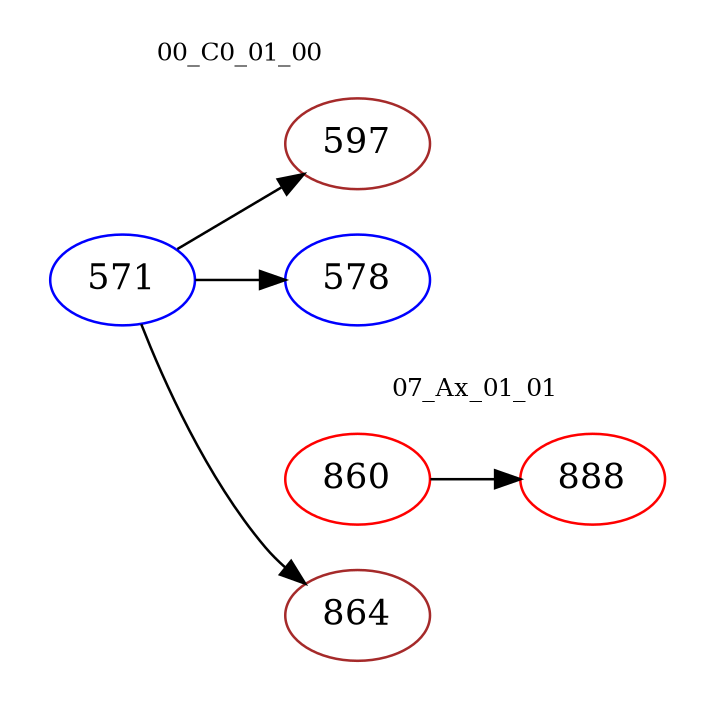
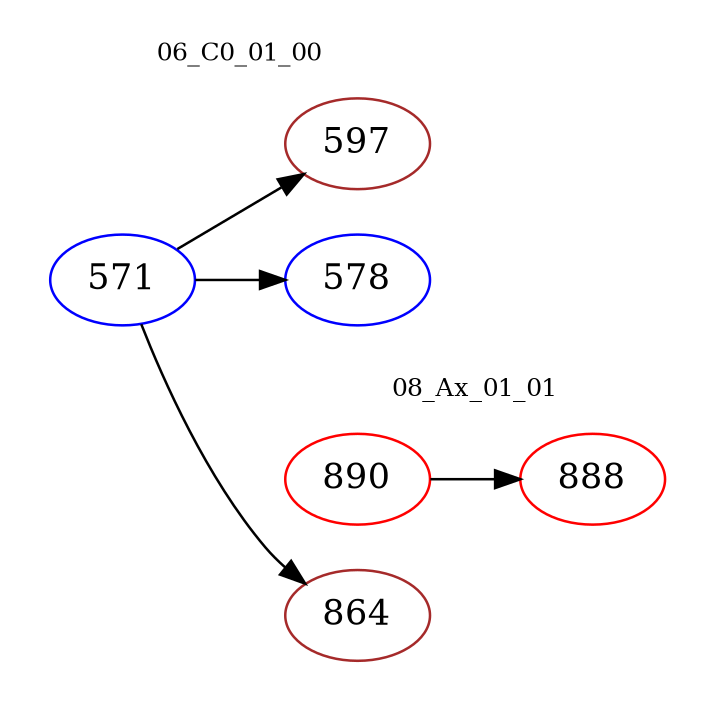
cluster "00_C0_01_00": label "00_C0_01_00" -> "06_C0_01_00"
cluster "07_Ax_01_01": label "07_Ax_01_01" -> "08_Ax_01_01"
node "860": label "860" -> "890"
